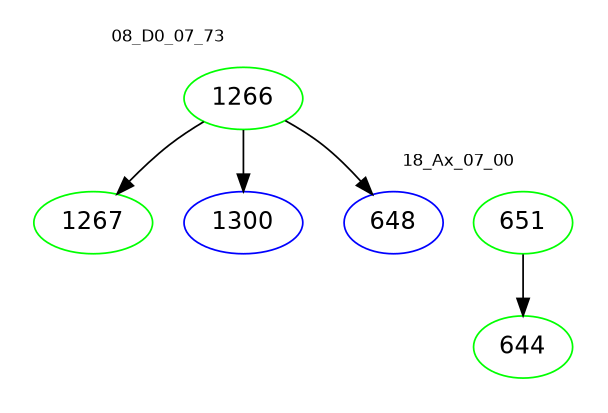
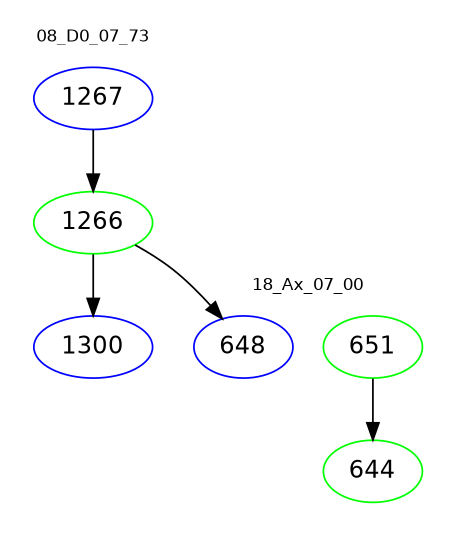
edge "1266" -> "1267": reversed
node "1267": color green -> blue
